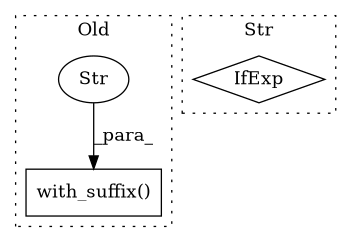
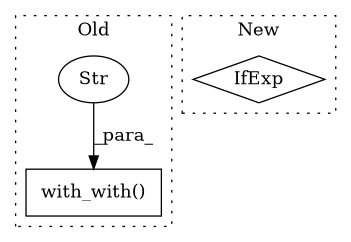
cluster "Str": label "Str" -> "New"
node "with_suffix()": label "with_suffix()" -> "with_with()"
